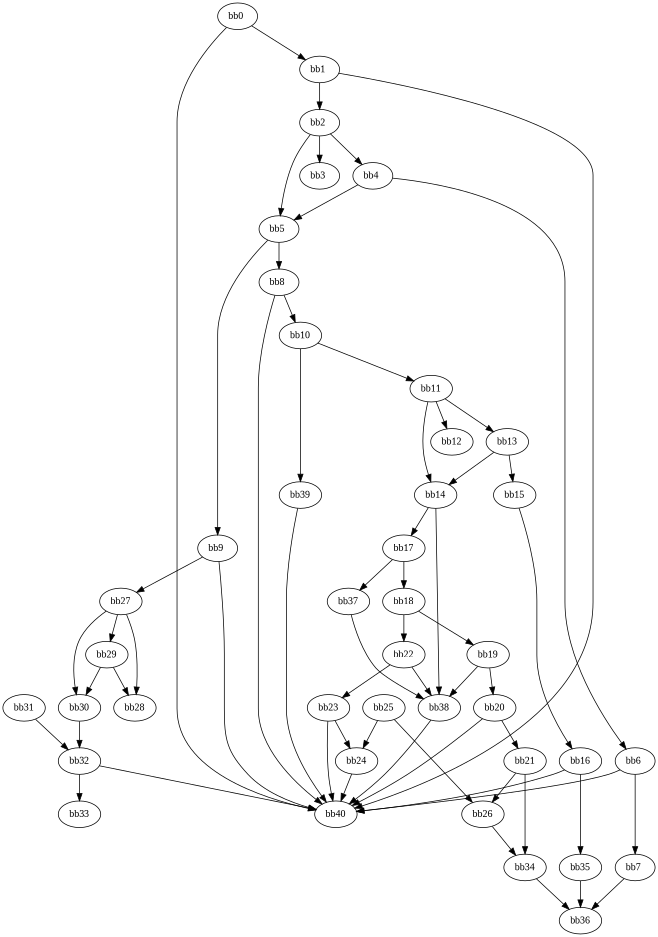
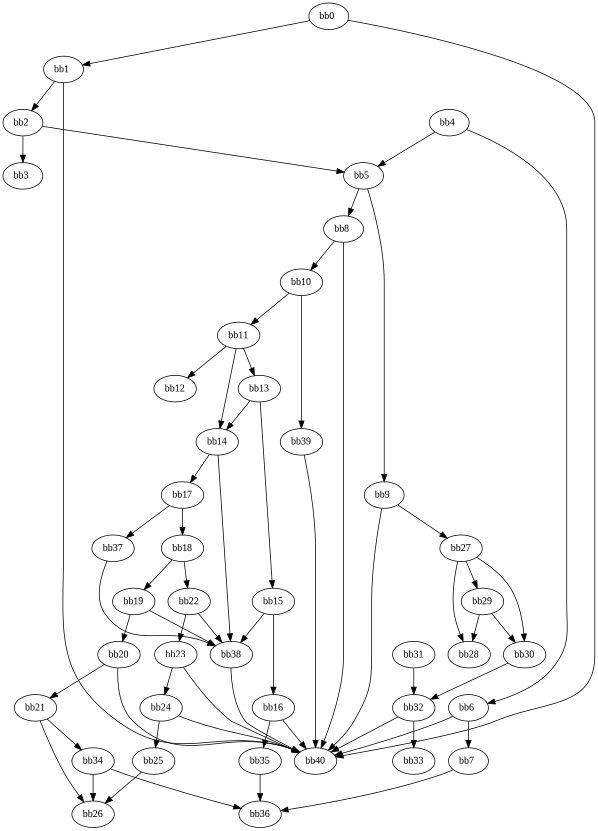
edge "bb2" -> "bb4": removed
edge "bb15" -> "bb38": added
edge "bb25" -> "bb24": reversed
edge "bb26" -> "bb34": reversed
